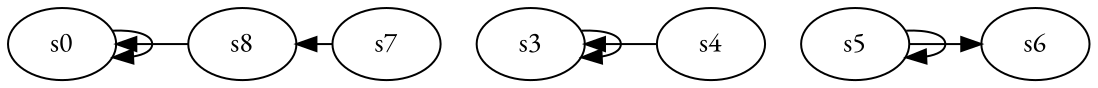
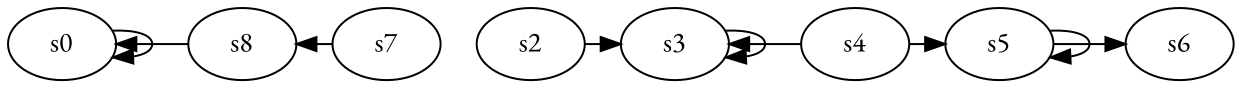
node "s2": added
edge "s4" -> "s5": added
